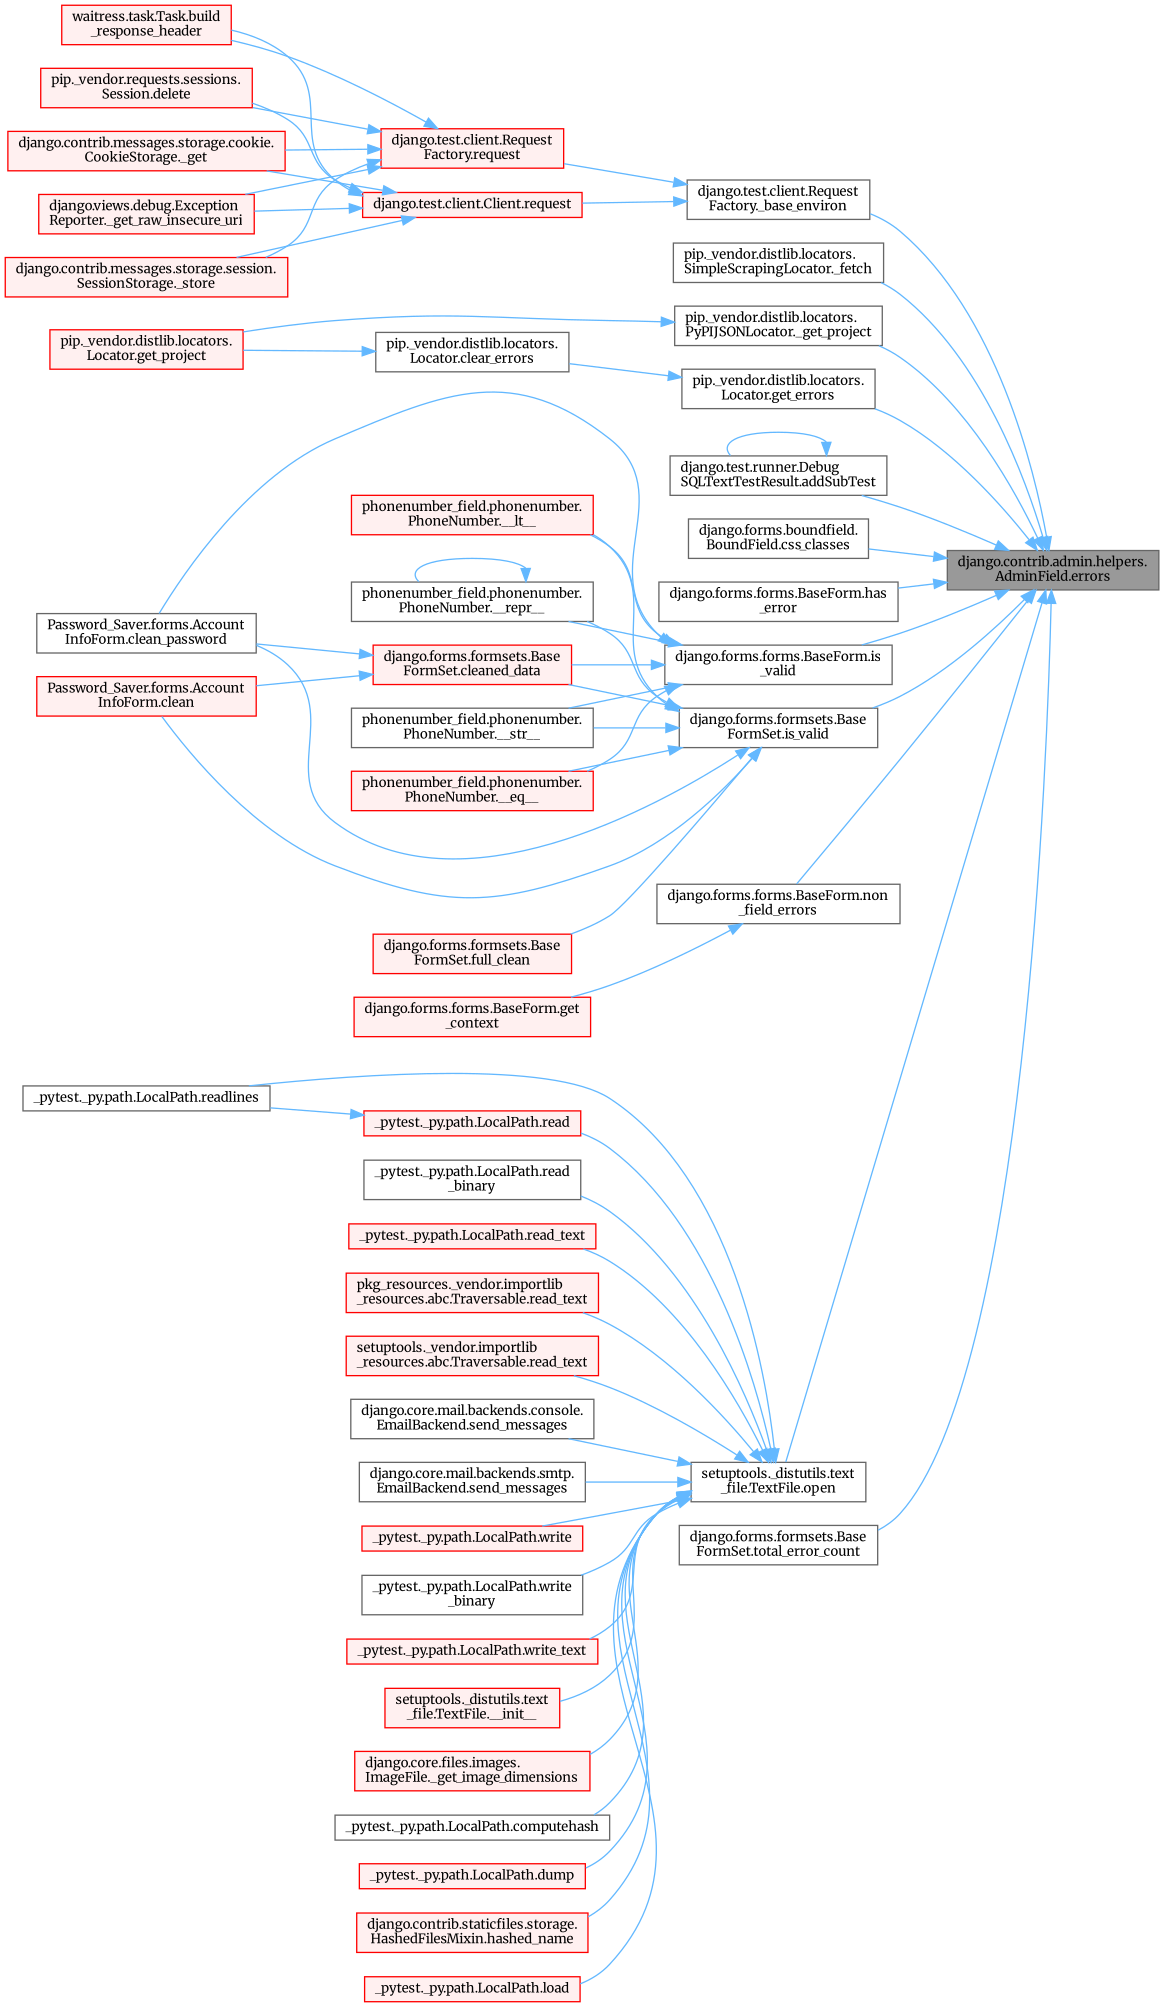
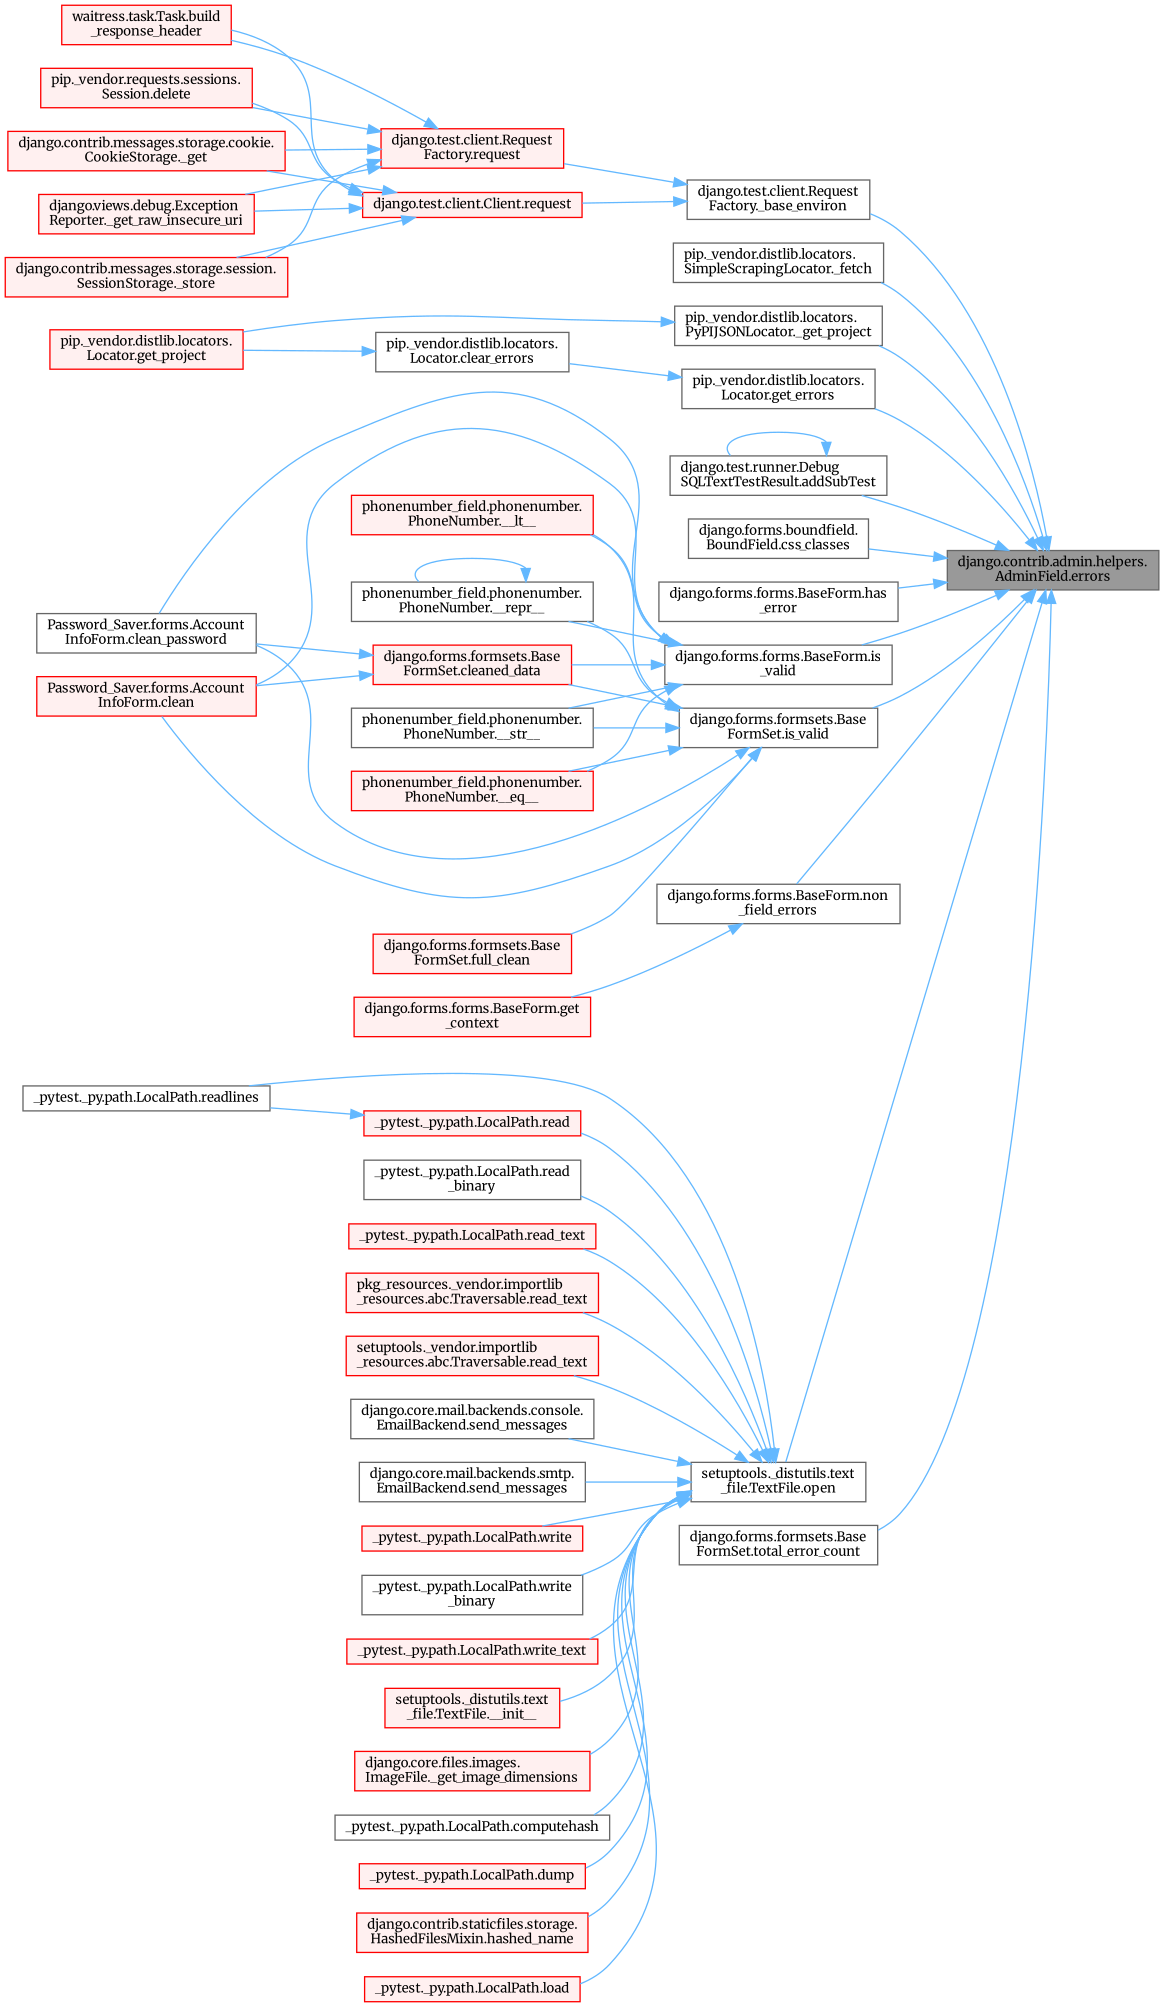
edge "Password_Saver.forms.Account InfoForm.clean" -> "django.forms.forms.BaseForm.is _valid": added
